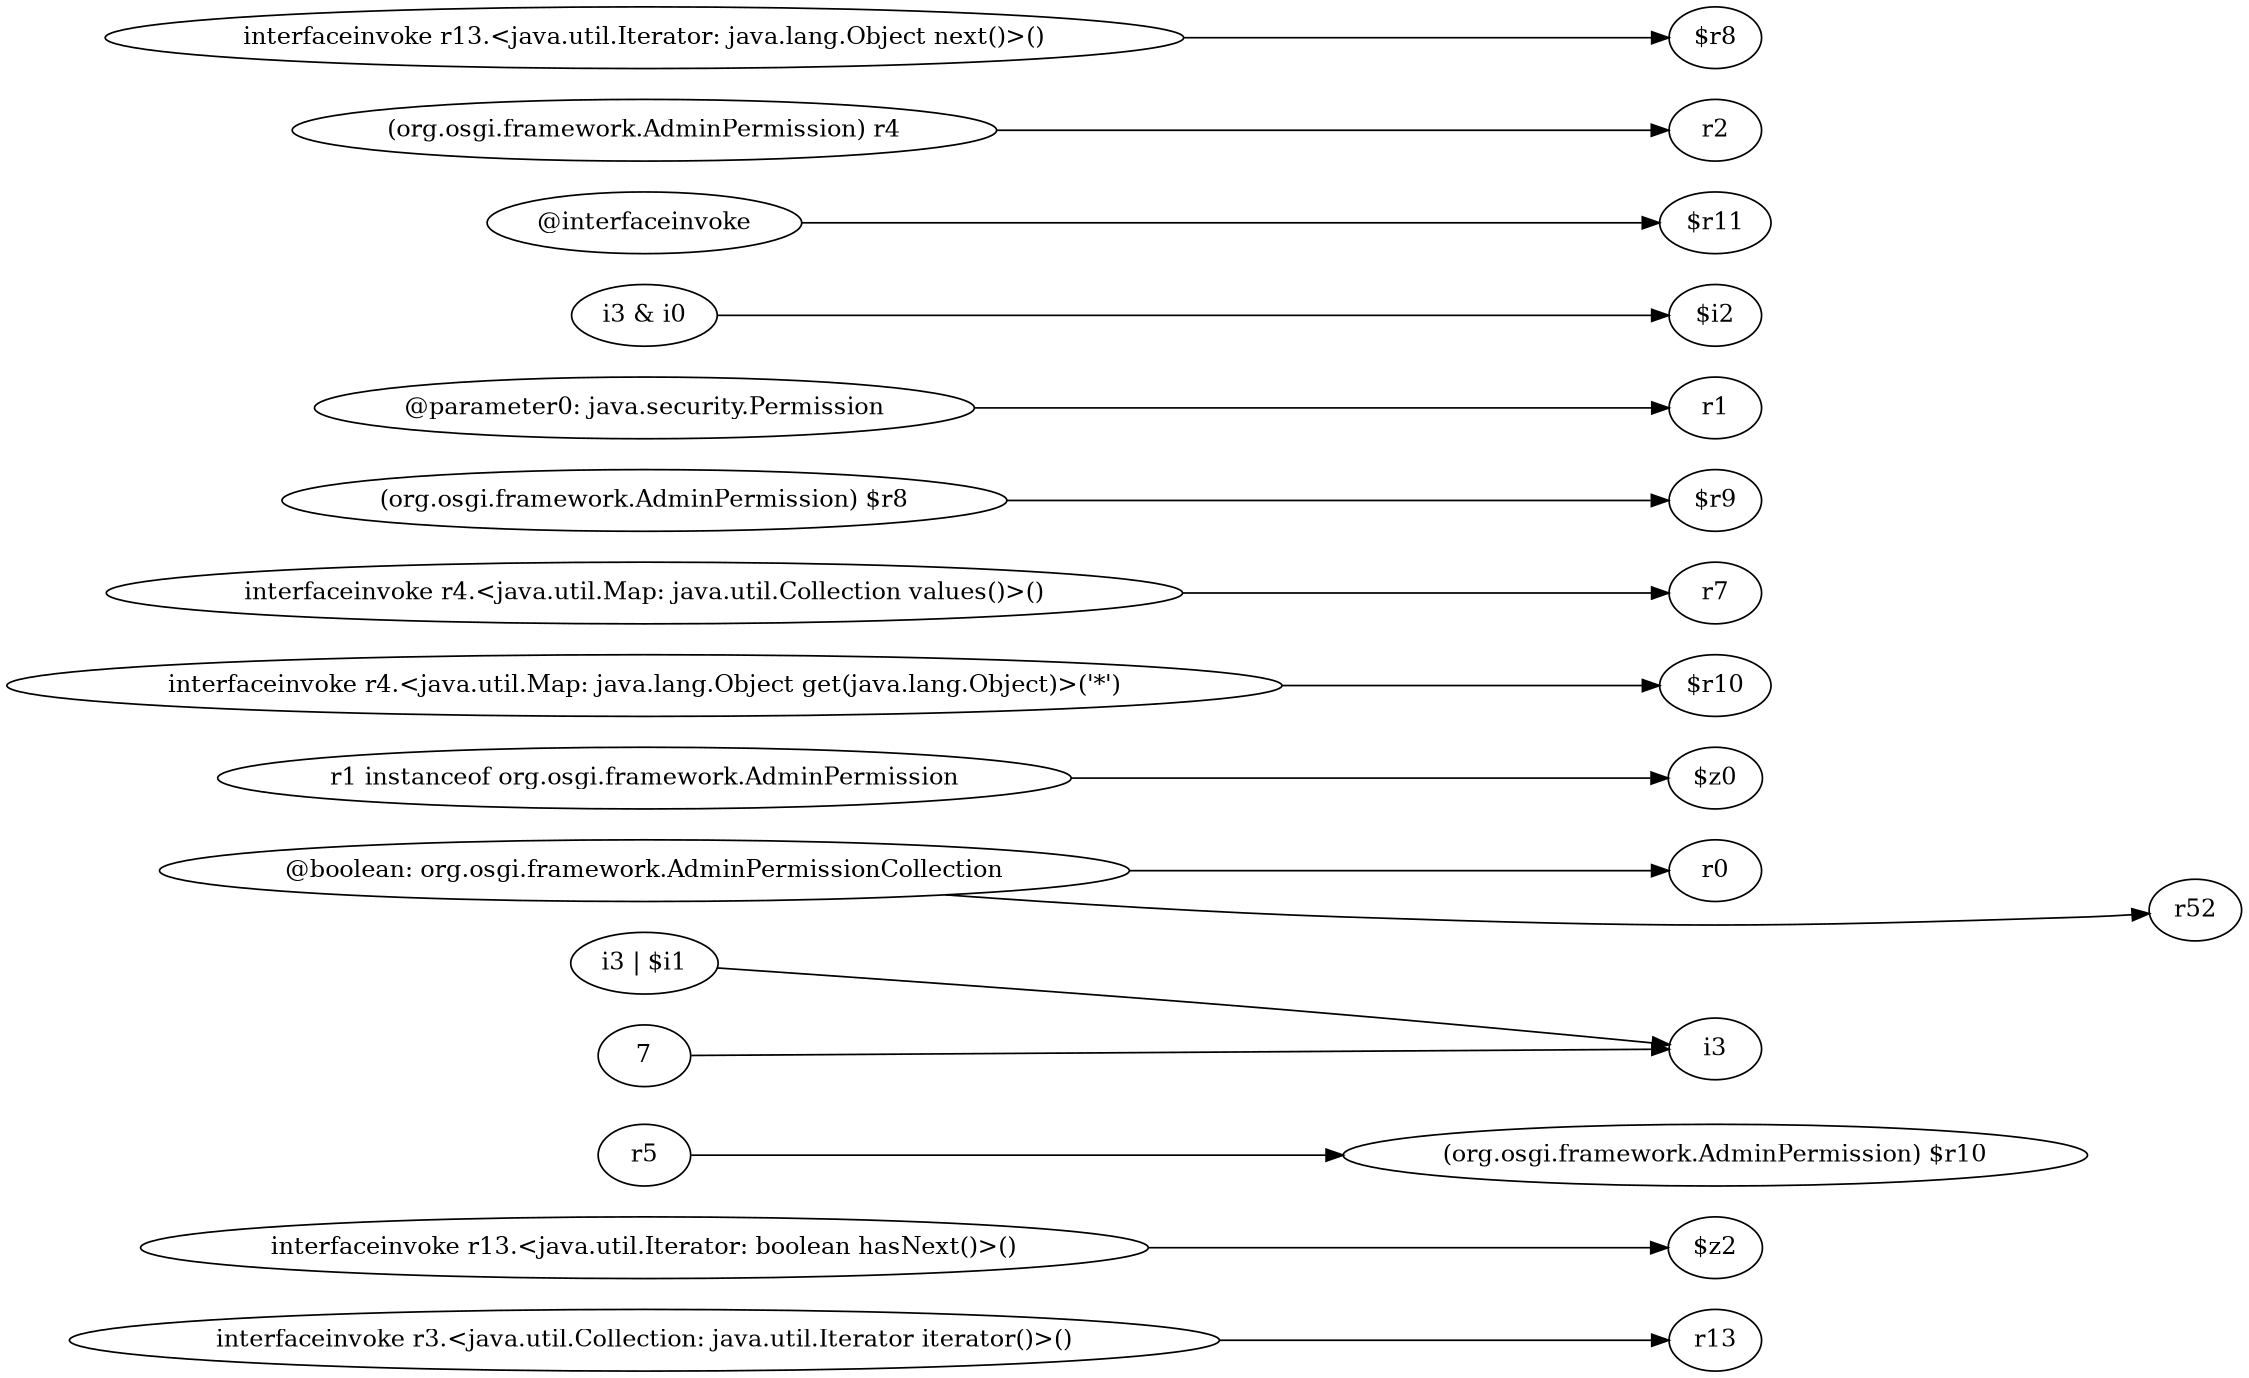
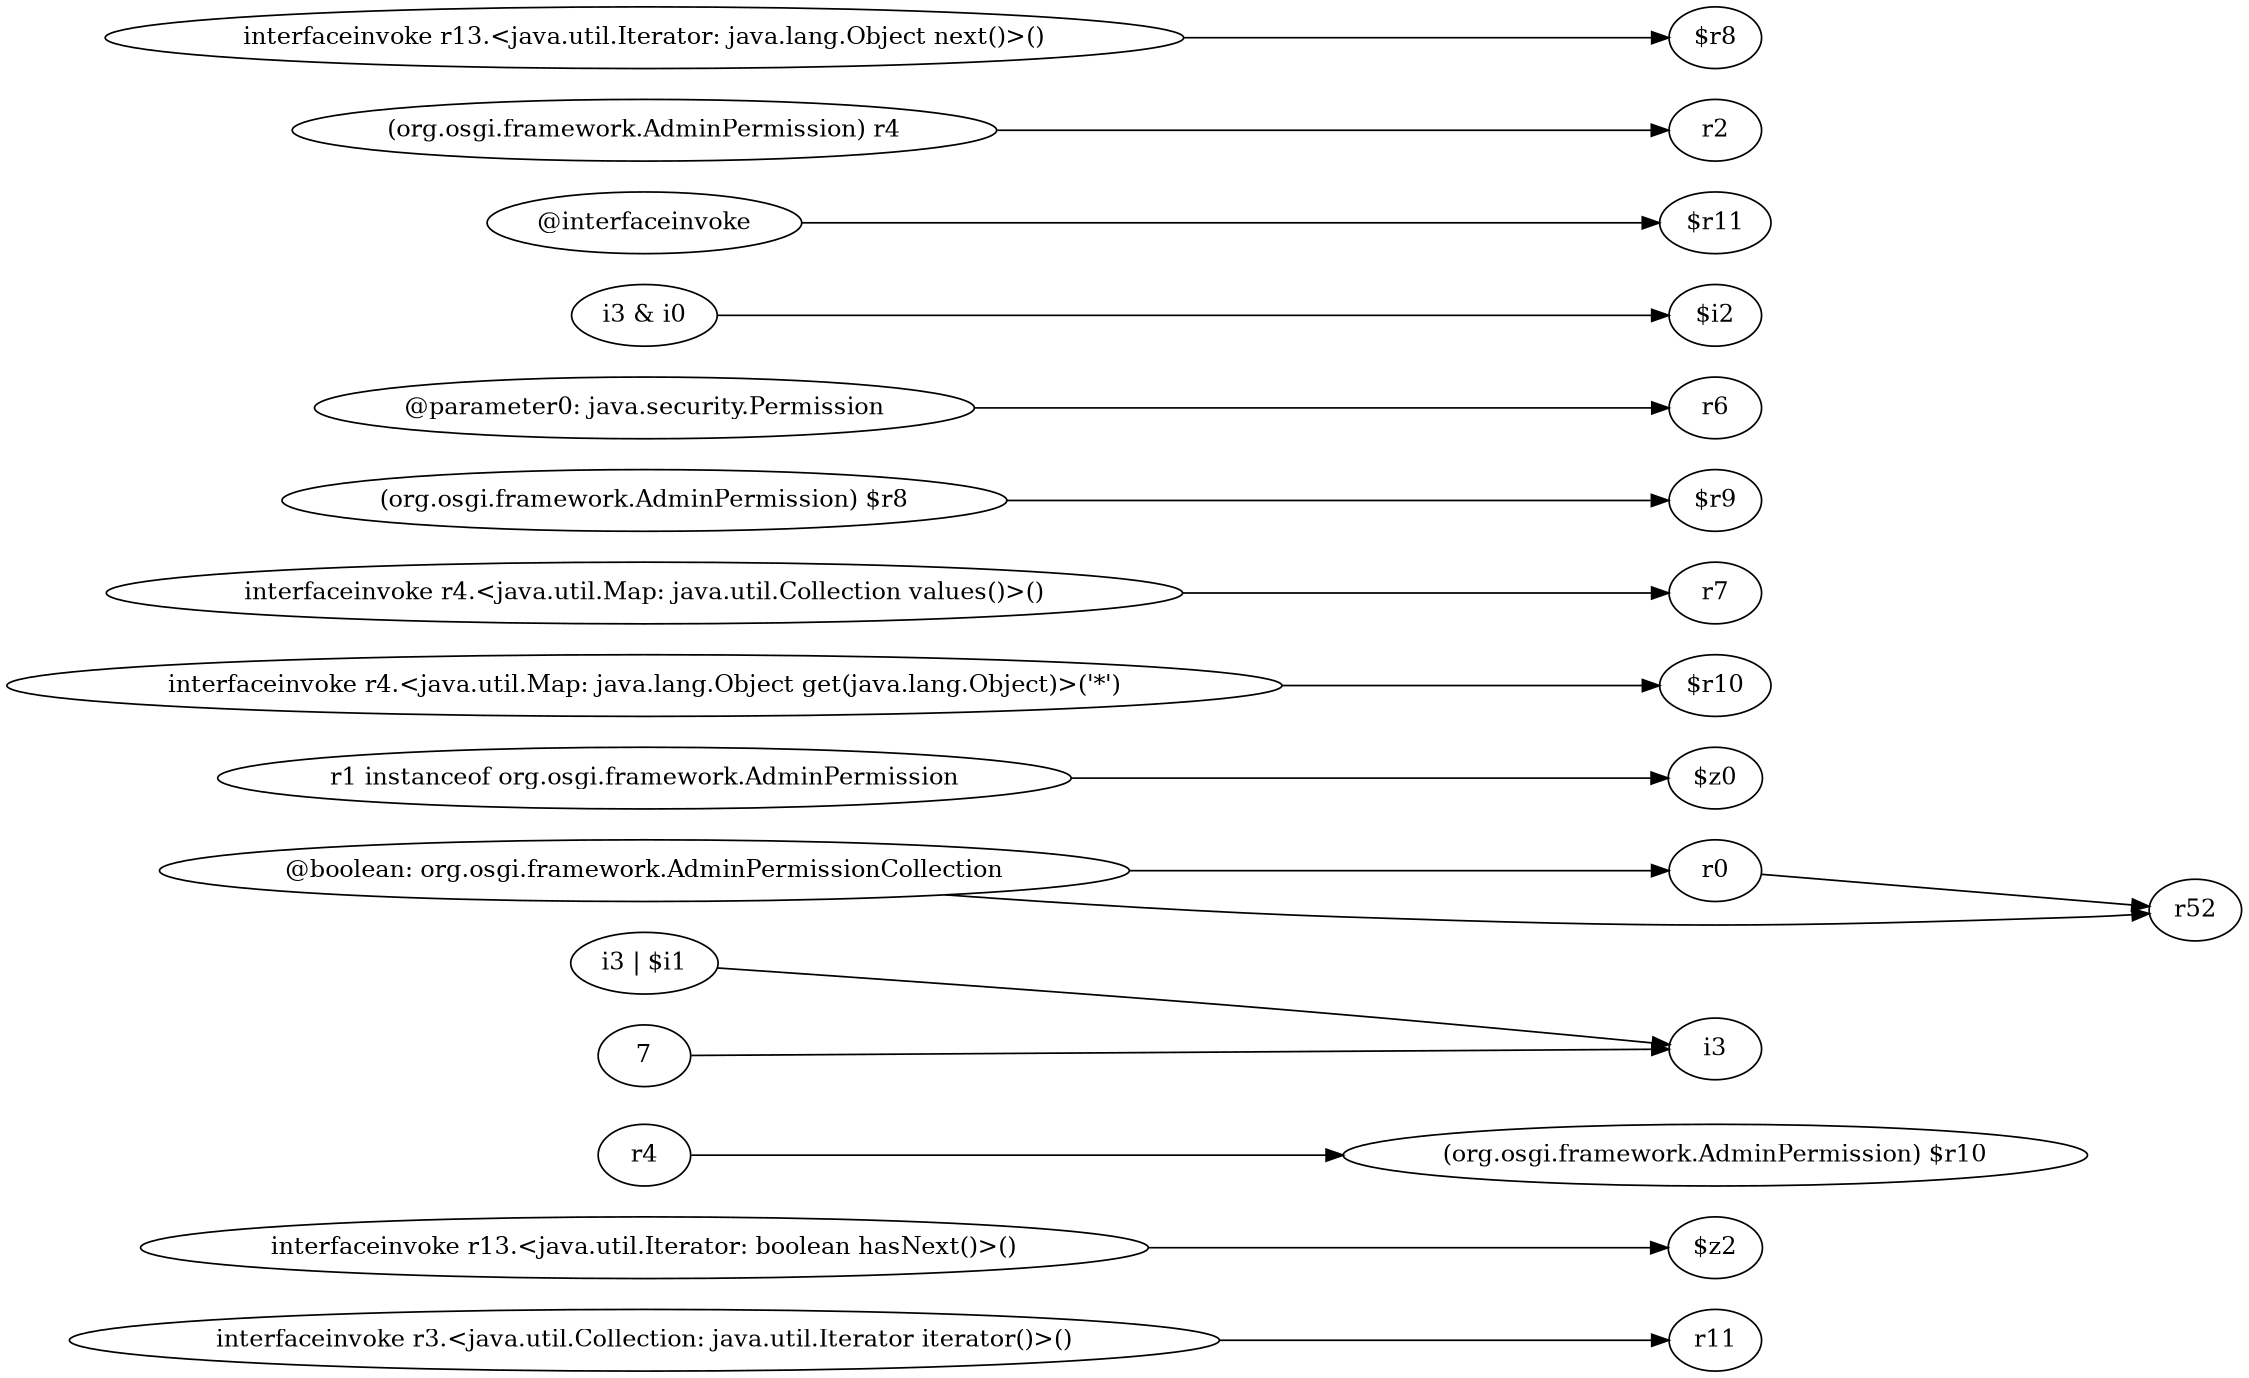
node "r1": label "r1" -> "r6"
edge "r0" -> "r52": added
node "r5": label "r5" -> "r4"
node "r13": label "r13" -> "r11"
